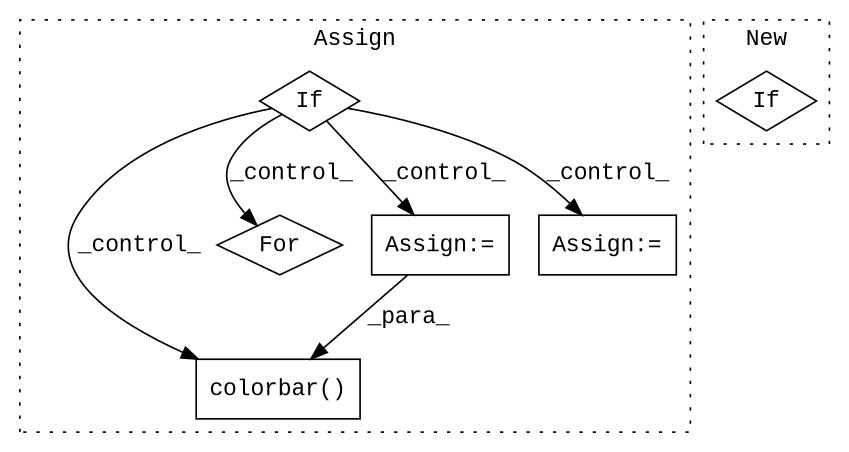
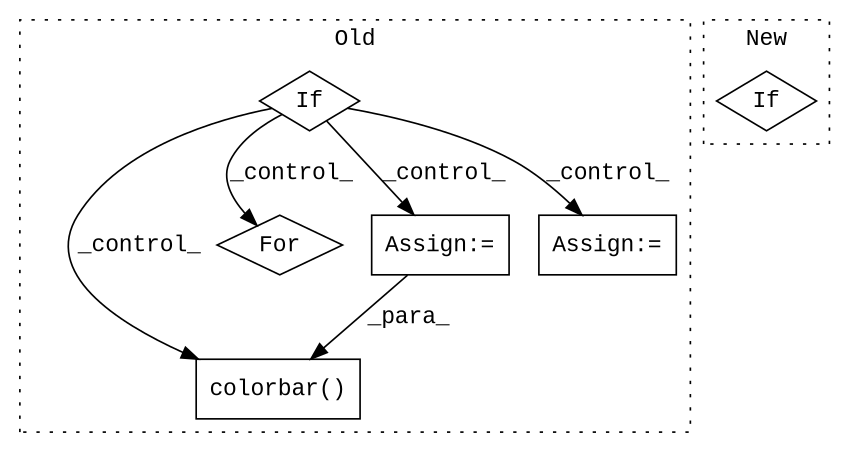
cluster "Assign": label "Assign" -> "Old"
